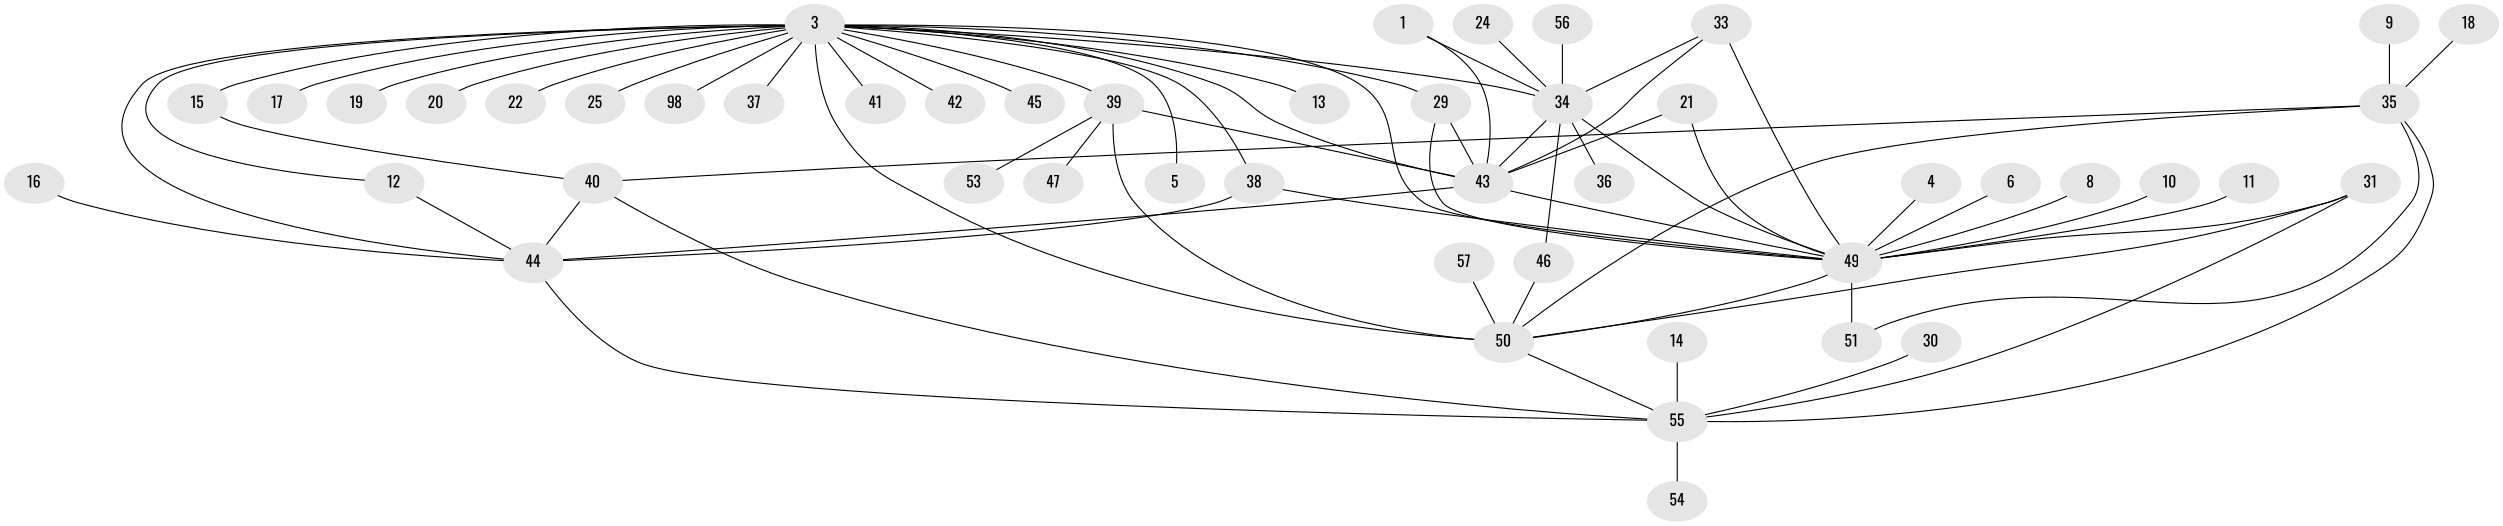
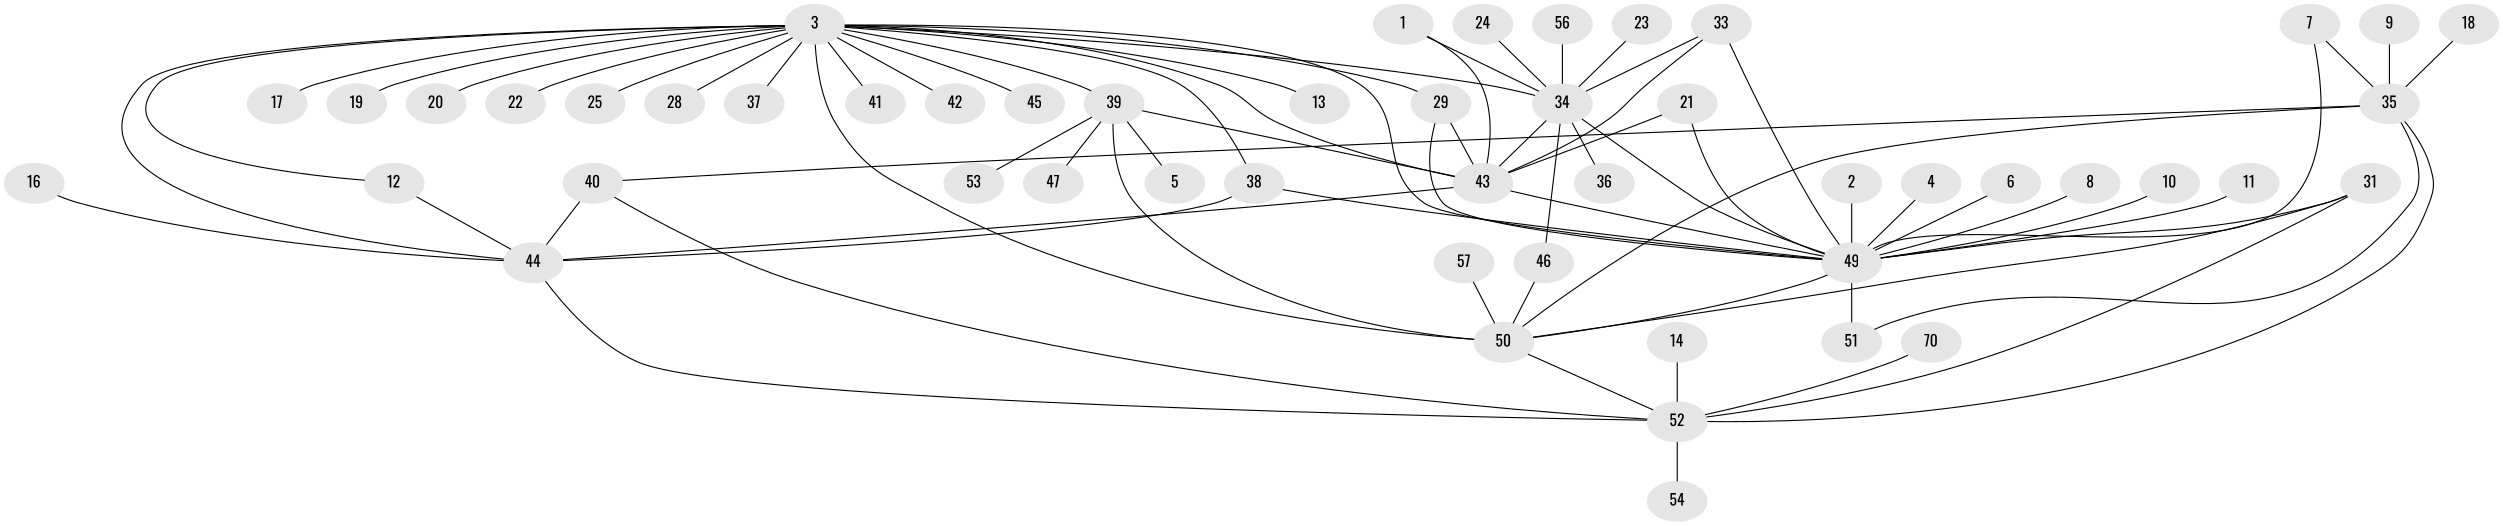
node "23": added
node "7": added
edge "3" -- "5": now "39" -- "5"
node "15": removed
node "98": label "98" -> "28"
node "2": added
node "30": label "30" -> "70"
node "55": label "55" -> "52"
